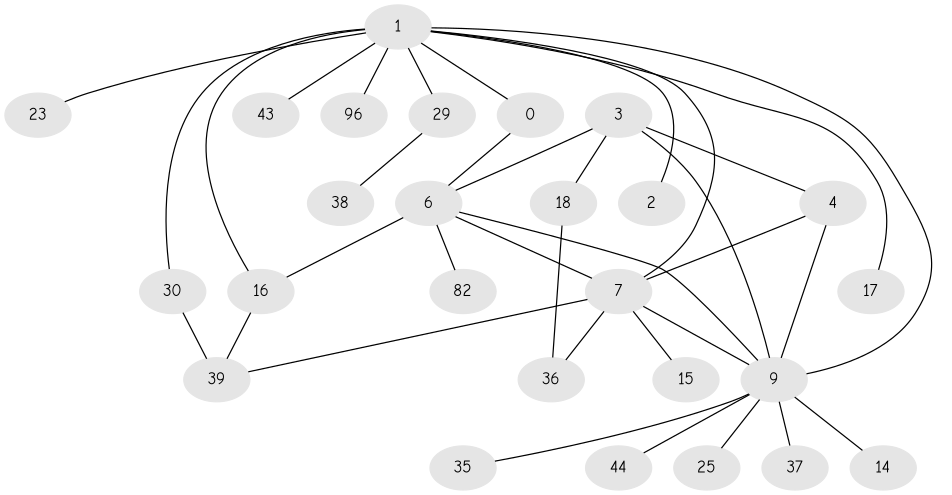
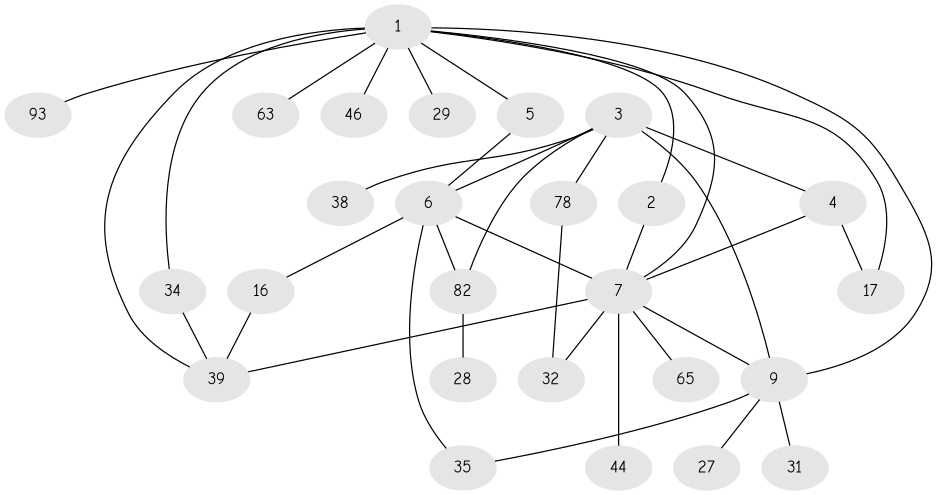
edge "1" -- "16": now "1" -- "39"
node "23": label "23" -> "93"
node "43": label "43" -> "63"
node "96": label "96" -> "46"
node "0": label "0" -> "5"
edge "29" -- "38": now "3" -- "38"
edge "3" -- "82": added
node "18": label "18" -> "78"
edge "2" -- "7": added
edge "6" -- "9": now "6" -- "35"
node "30": label "30" -> "34"
edge "4" -- "9": now "4" -- "17"
node "28": added
node "36": label "36" -> "32"
node "15": label "15" -> "65"
edge "9" -- "44": now "7" -- "44"
node "25": label "25" -> "27"
node "37": label "37" -> "31"
node "14": removed
